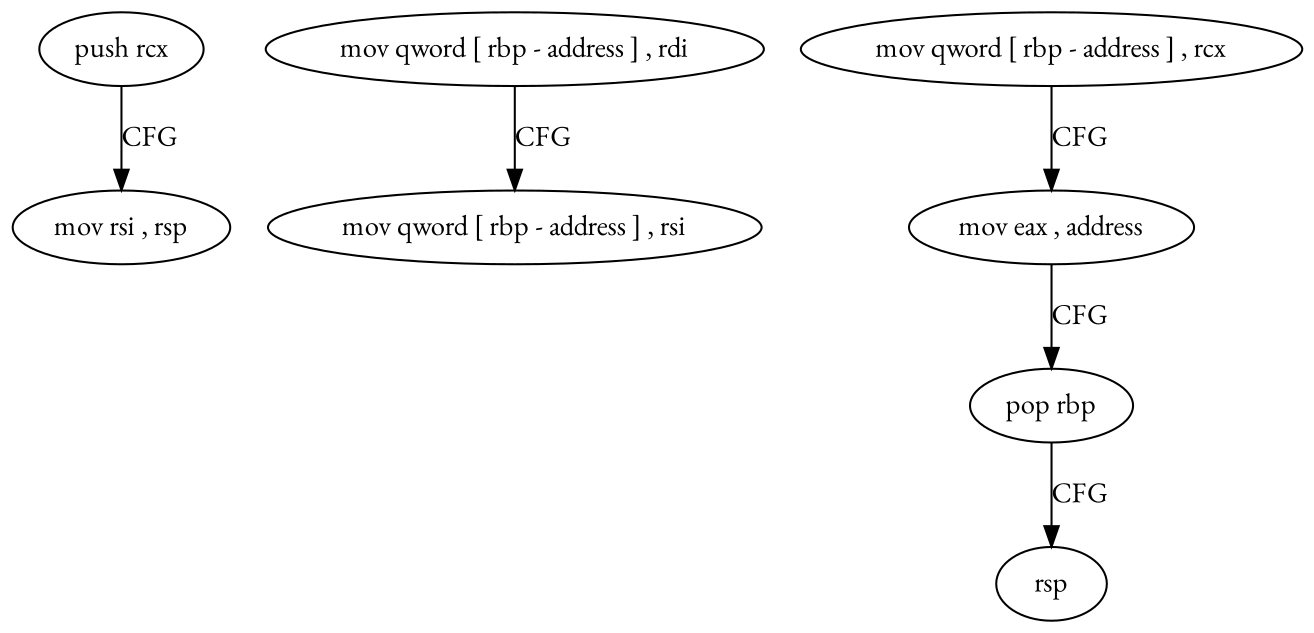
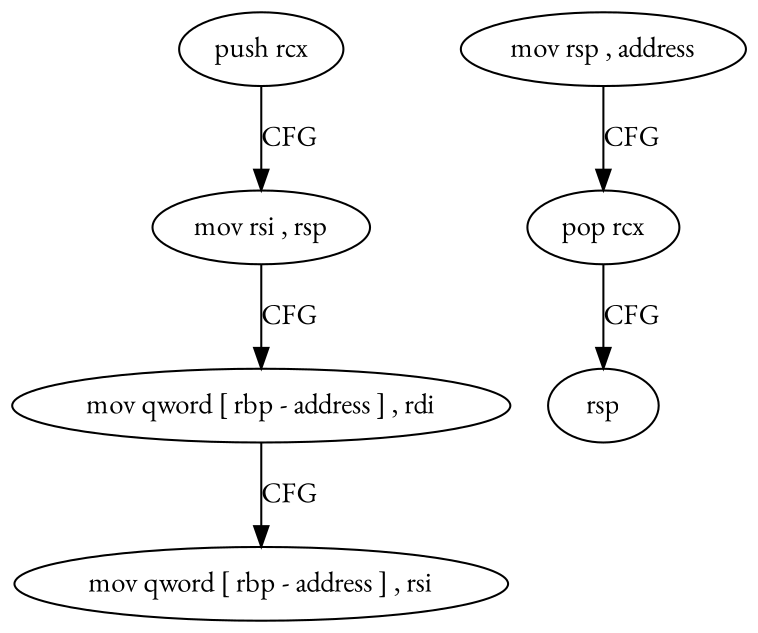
node "mov qword [ rbp - address ] , rcx": removed
node "mov eax , address": label "mov eax , address" -> "mov rsp , address"
edge "mov rsi , rsp" -> "mov qword [ rbp - address ] , rdi": added, label "CFG"
node "pop rbp": label "pop rbp" -> "pop rcx"
